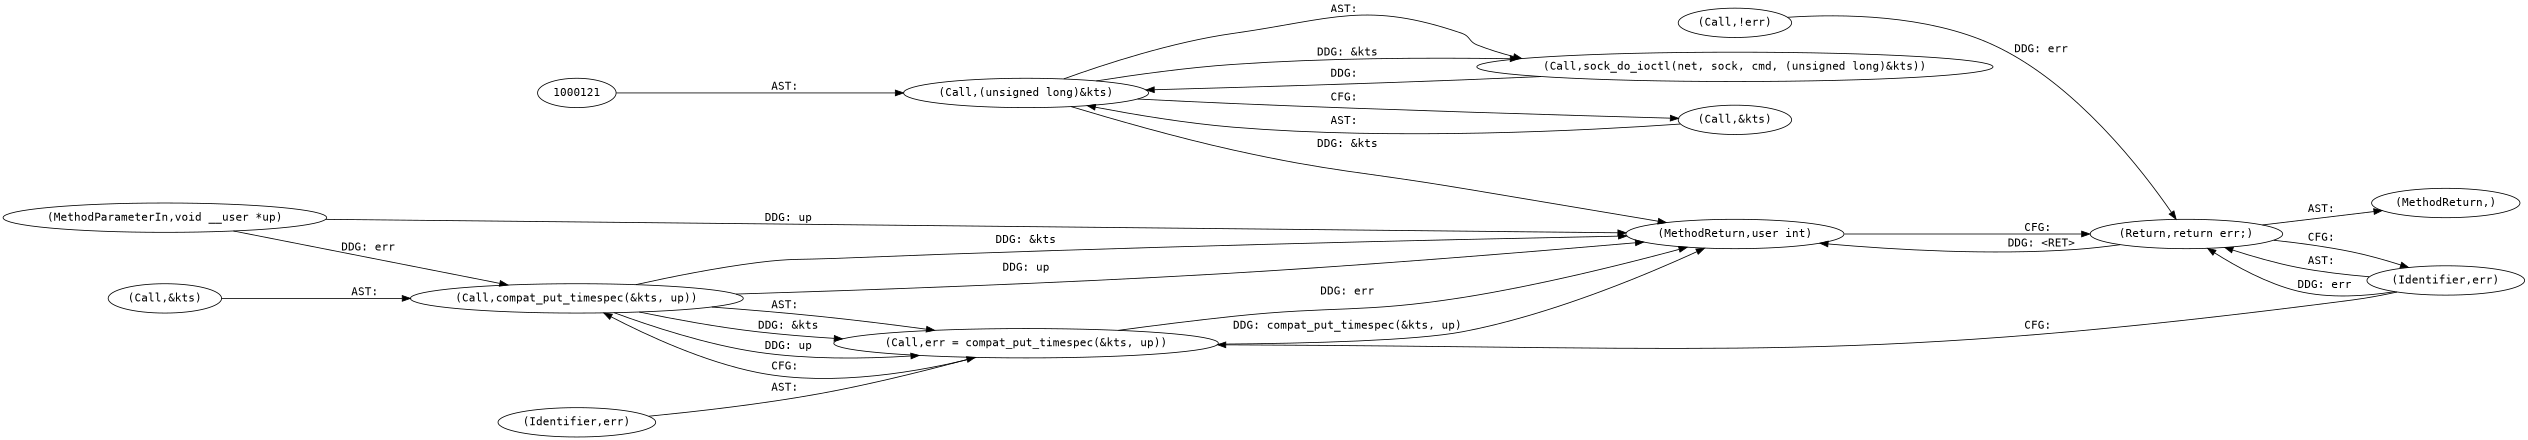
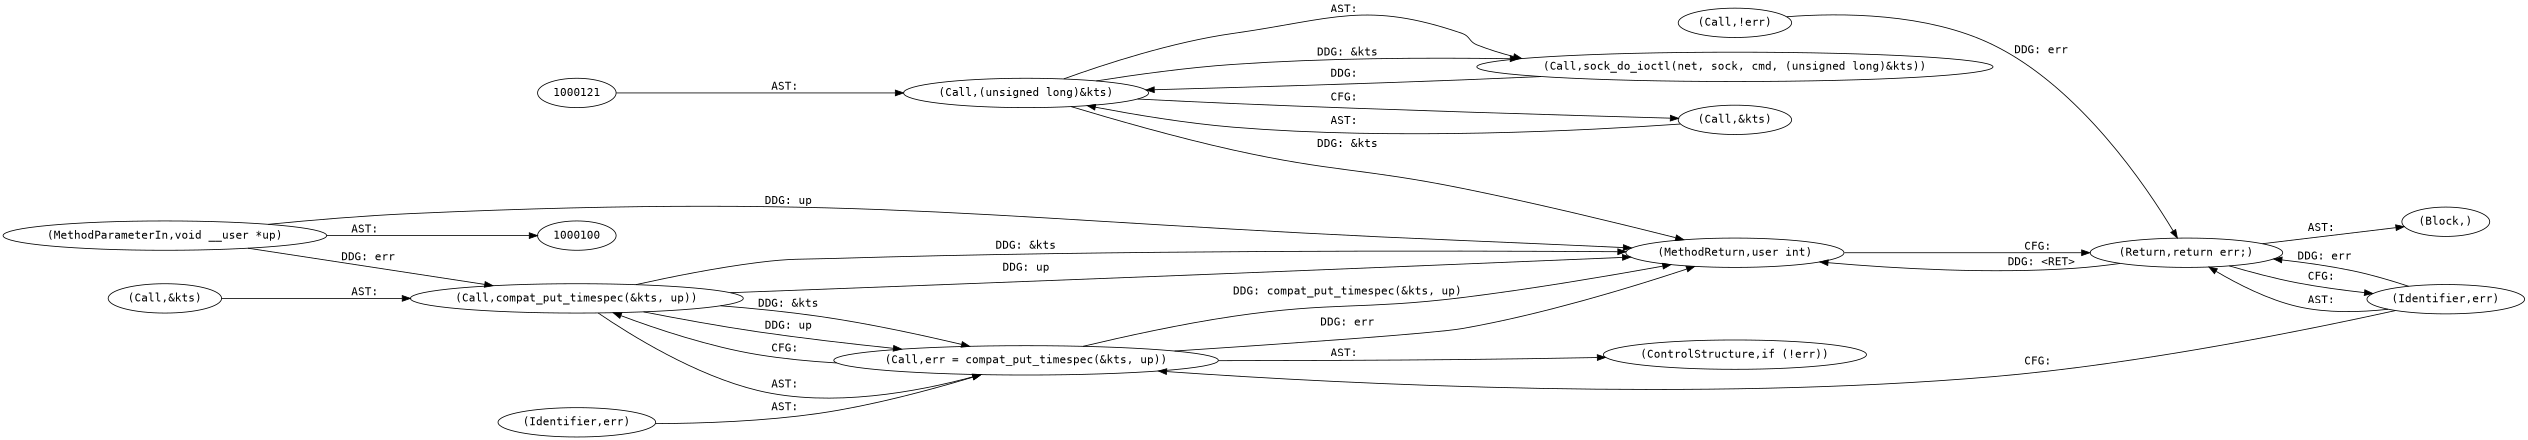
node "(MethodReturn,)": label "(MethodReturn,)" -> "(Block,)"
node "1000100": added
node "(ControlStructure,if (!err))": added
